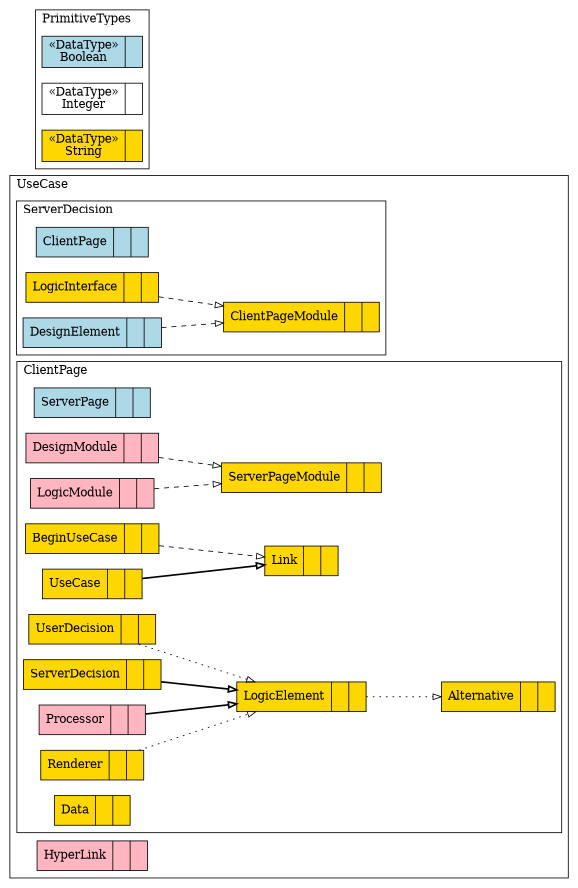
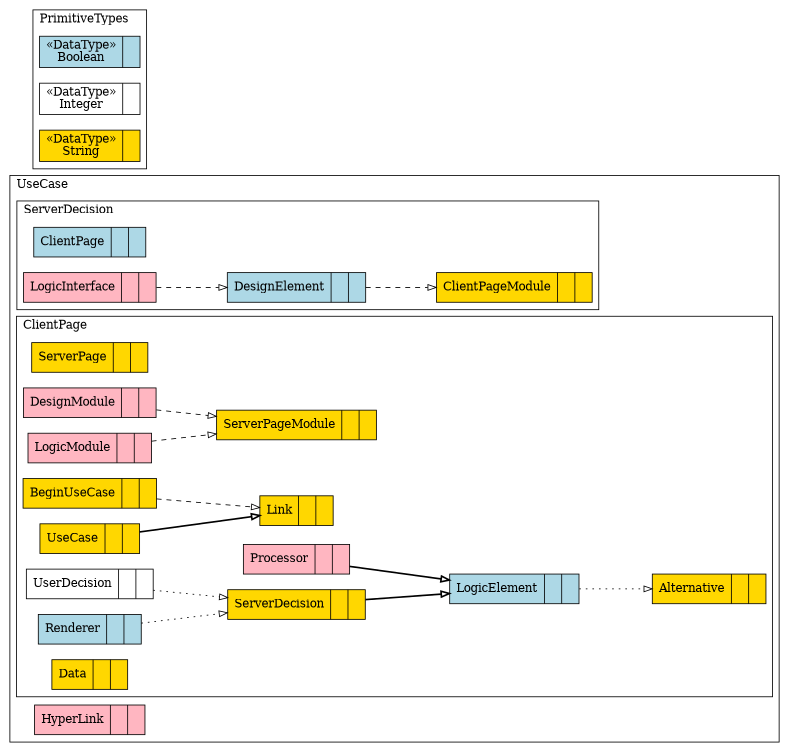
node "LogicInterface": fillcolor gold -> lightpink
edge "LogicInterface" -> "ClientPageModule": now "LogicInterface" -> "DesignElement"
node "ServerPage": fillcolor lightblue -> gold
node "UserDecision": fillcolor gold -> white
edge "UserDecision" -> "LogicElement": now "UserDecision" -> "ServerDecision"
node "LogicElement": fillcolor gold -> lightblue
edge "Renderer" -> "LogicElement": now "Renderer" -> "ServerDecision"
node "Renderer": fillcolor gold -> lightblue
